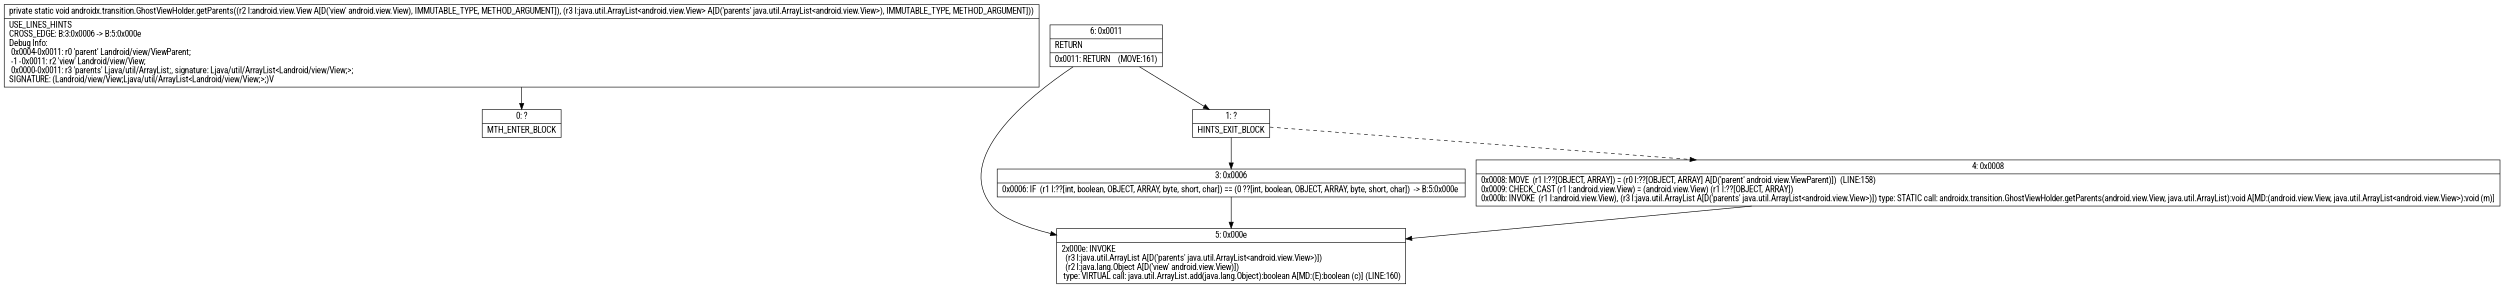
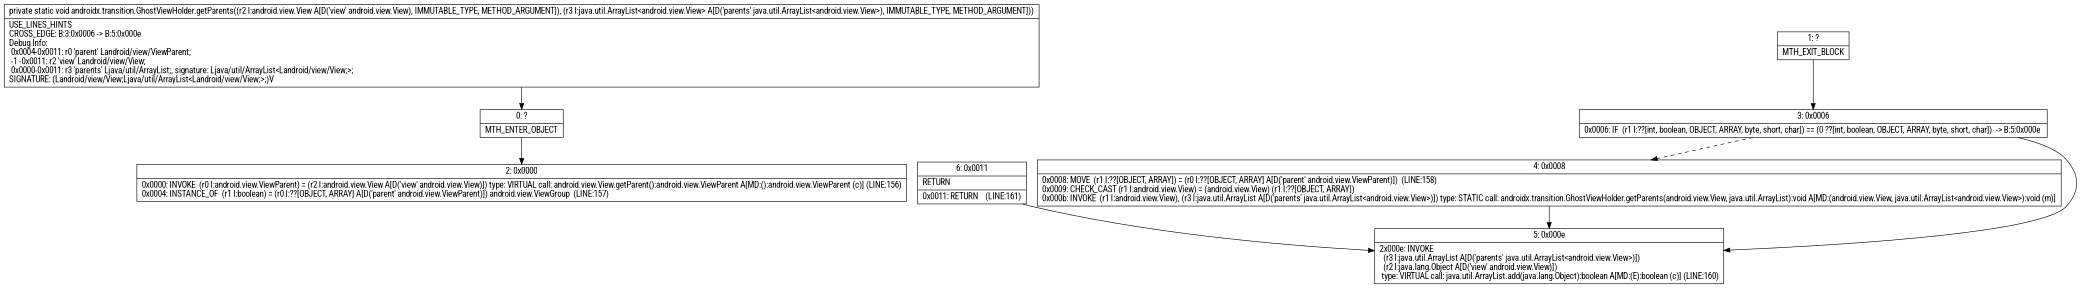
node "6: 0x0011": text "0x0011: RETURN    (MOVE:161)" -> "0x0011: RETURN    (LINE:161)"
edge "6: 0x0011" -> "1: ?": removed
node "0: ?": text "MTH_ENTER_BLOCK" -> "MTH_ENTER_OBJECT"
node "1: ?": text "HINTS_EXIT_BLOCK" -> "MTH_EXIT_BLOCK"
edge "1: ?" -> "4: 0x0008": now "3: 0x0006" -> "4: 0x0008"
node "2: 0x0000": added
